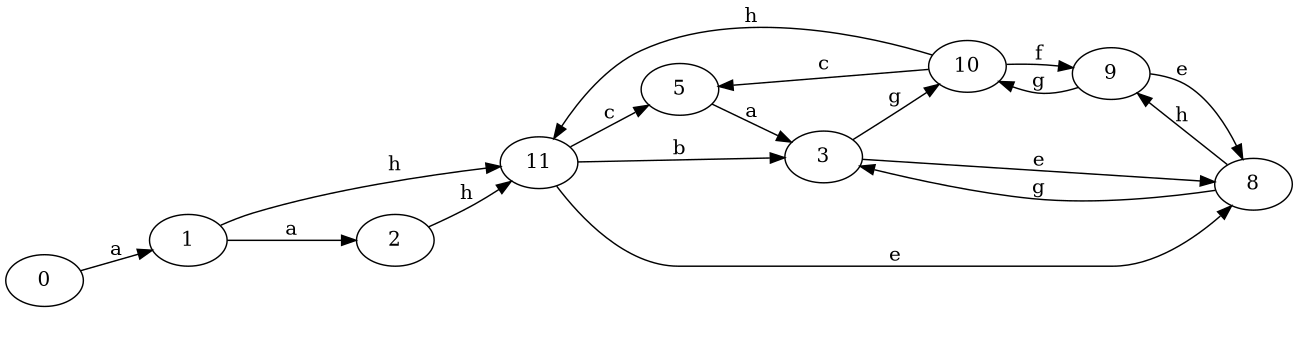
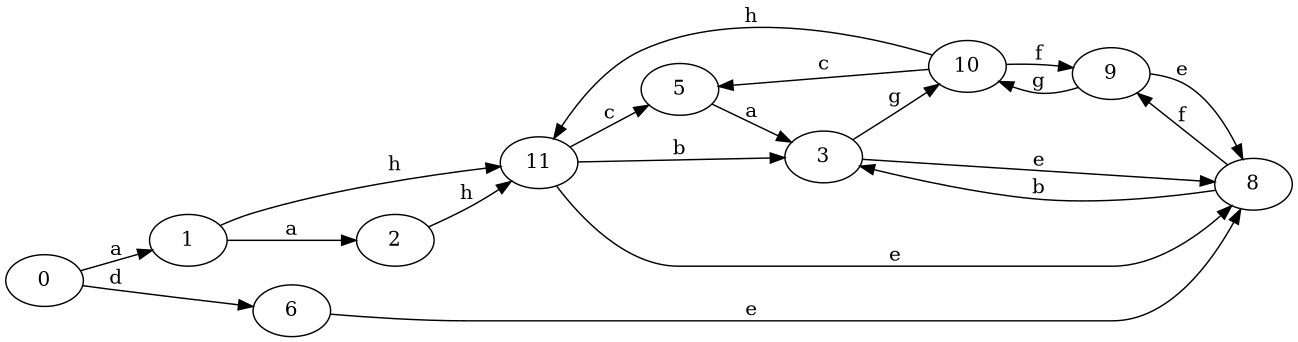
edge "8" -> "9": label "h" -> "f"
edge "8" -> "3": label "g" -> "b"
node "6": added
